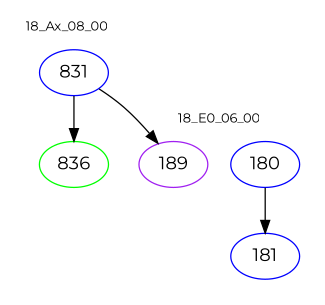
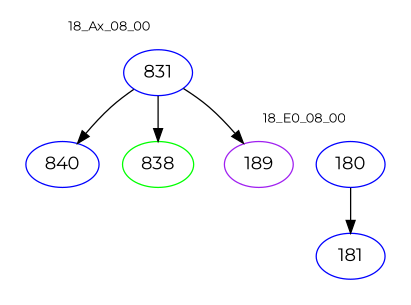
cluster "18_E0_06_00": label "18_E0_06_00" -> "18_E0_08_00"
node "840": added
node "836": label "836" -> "838"
